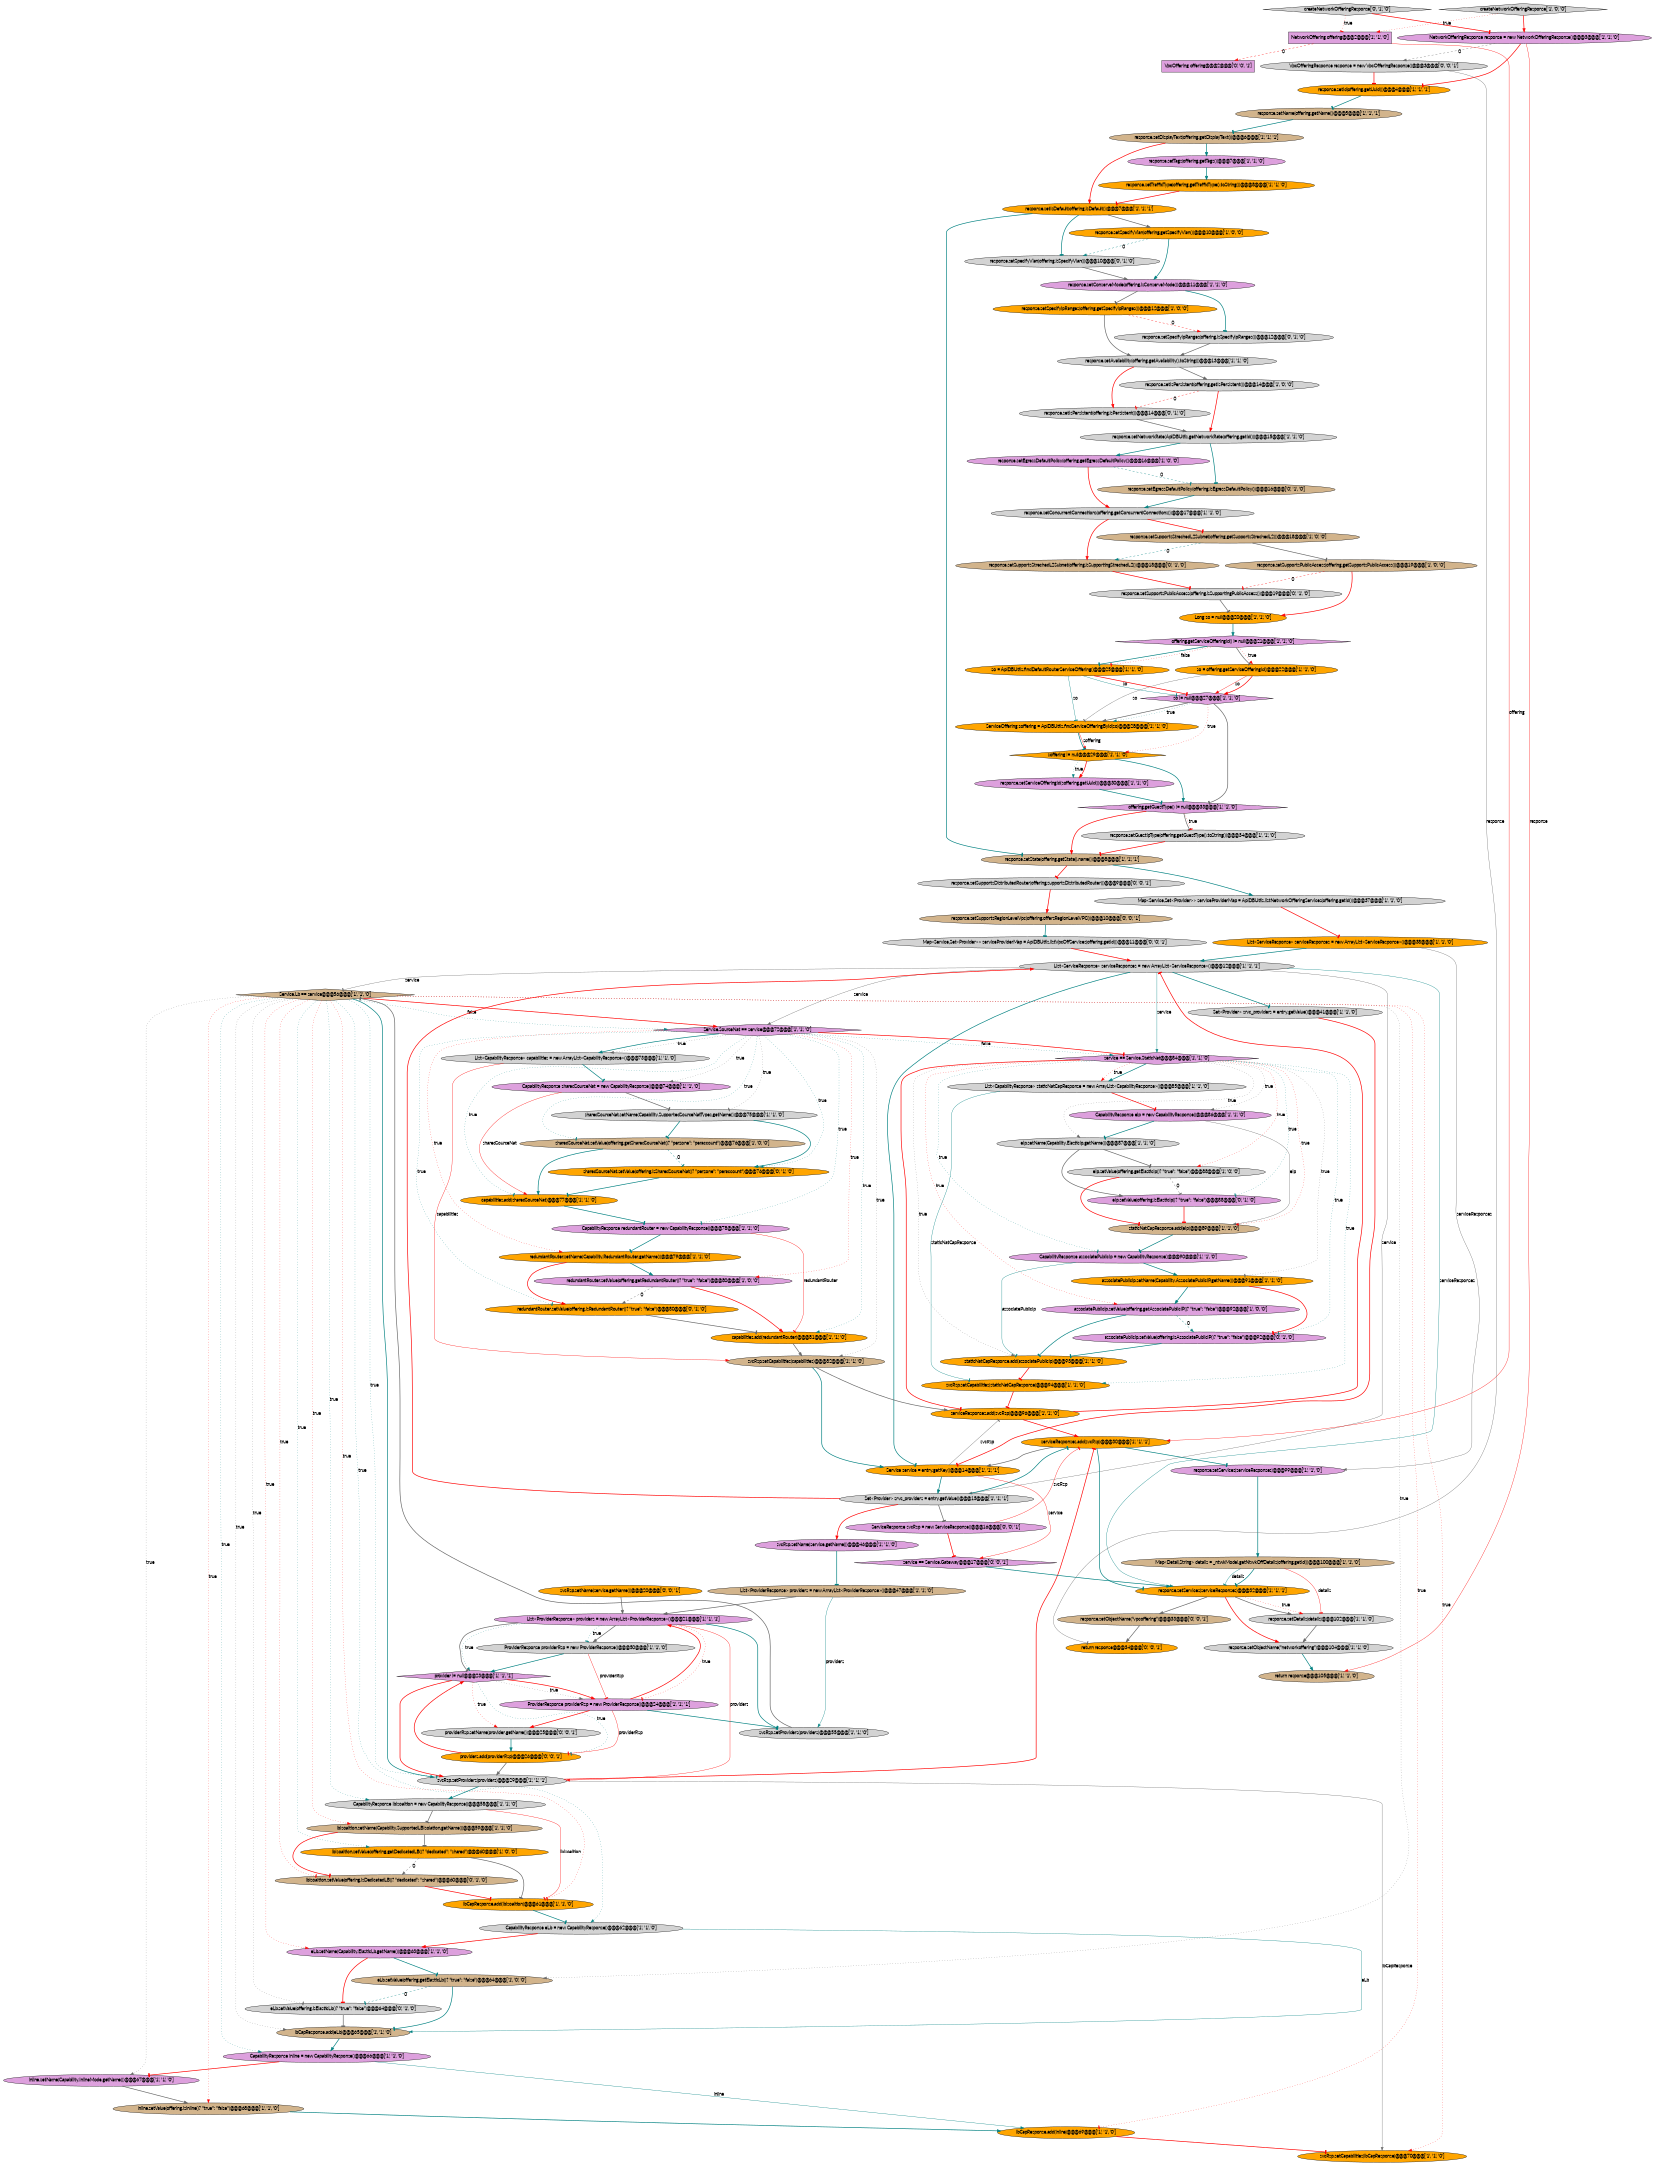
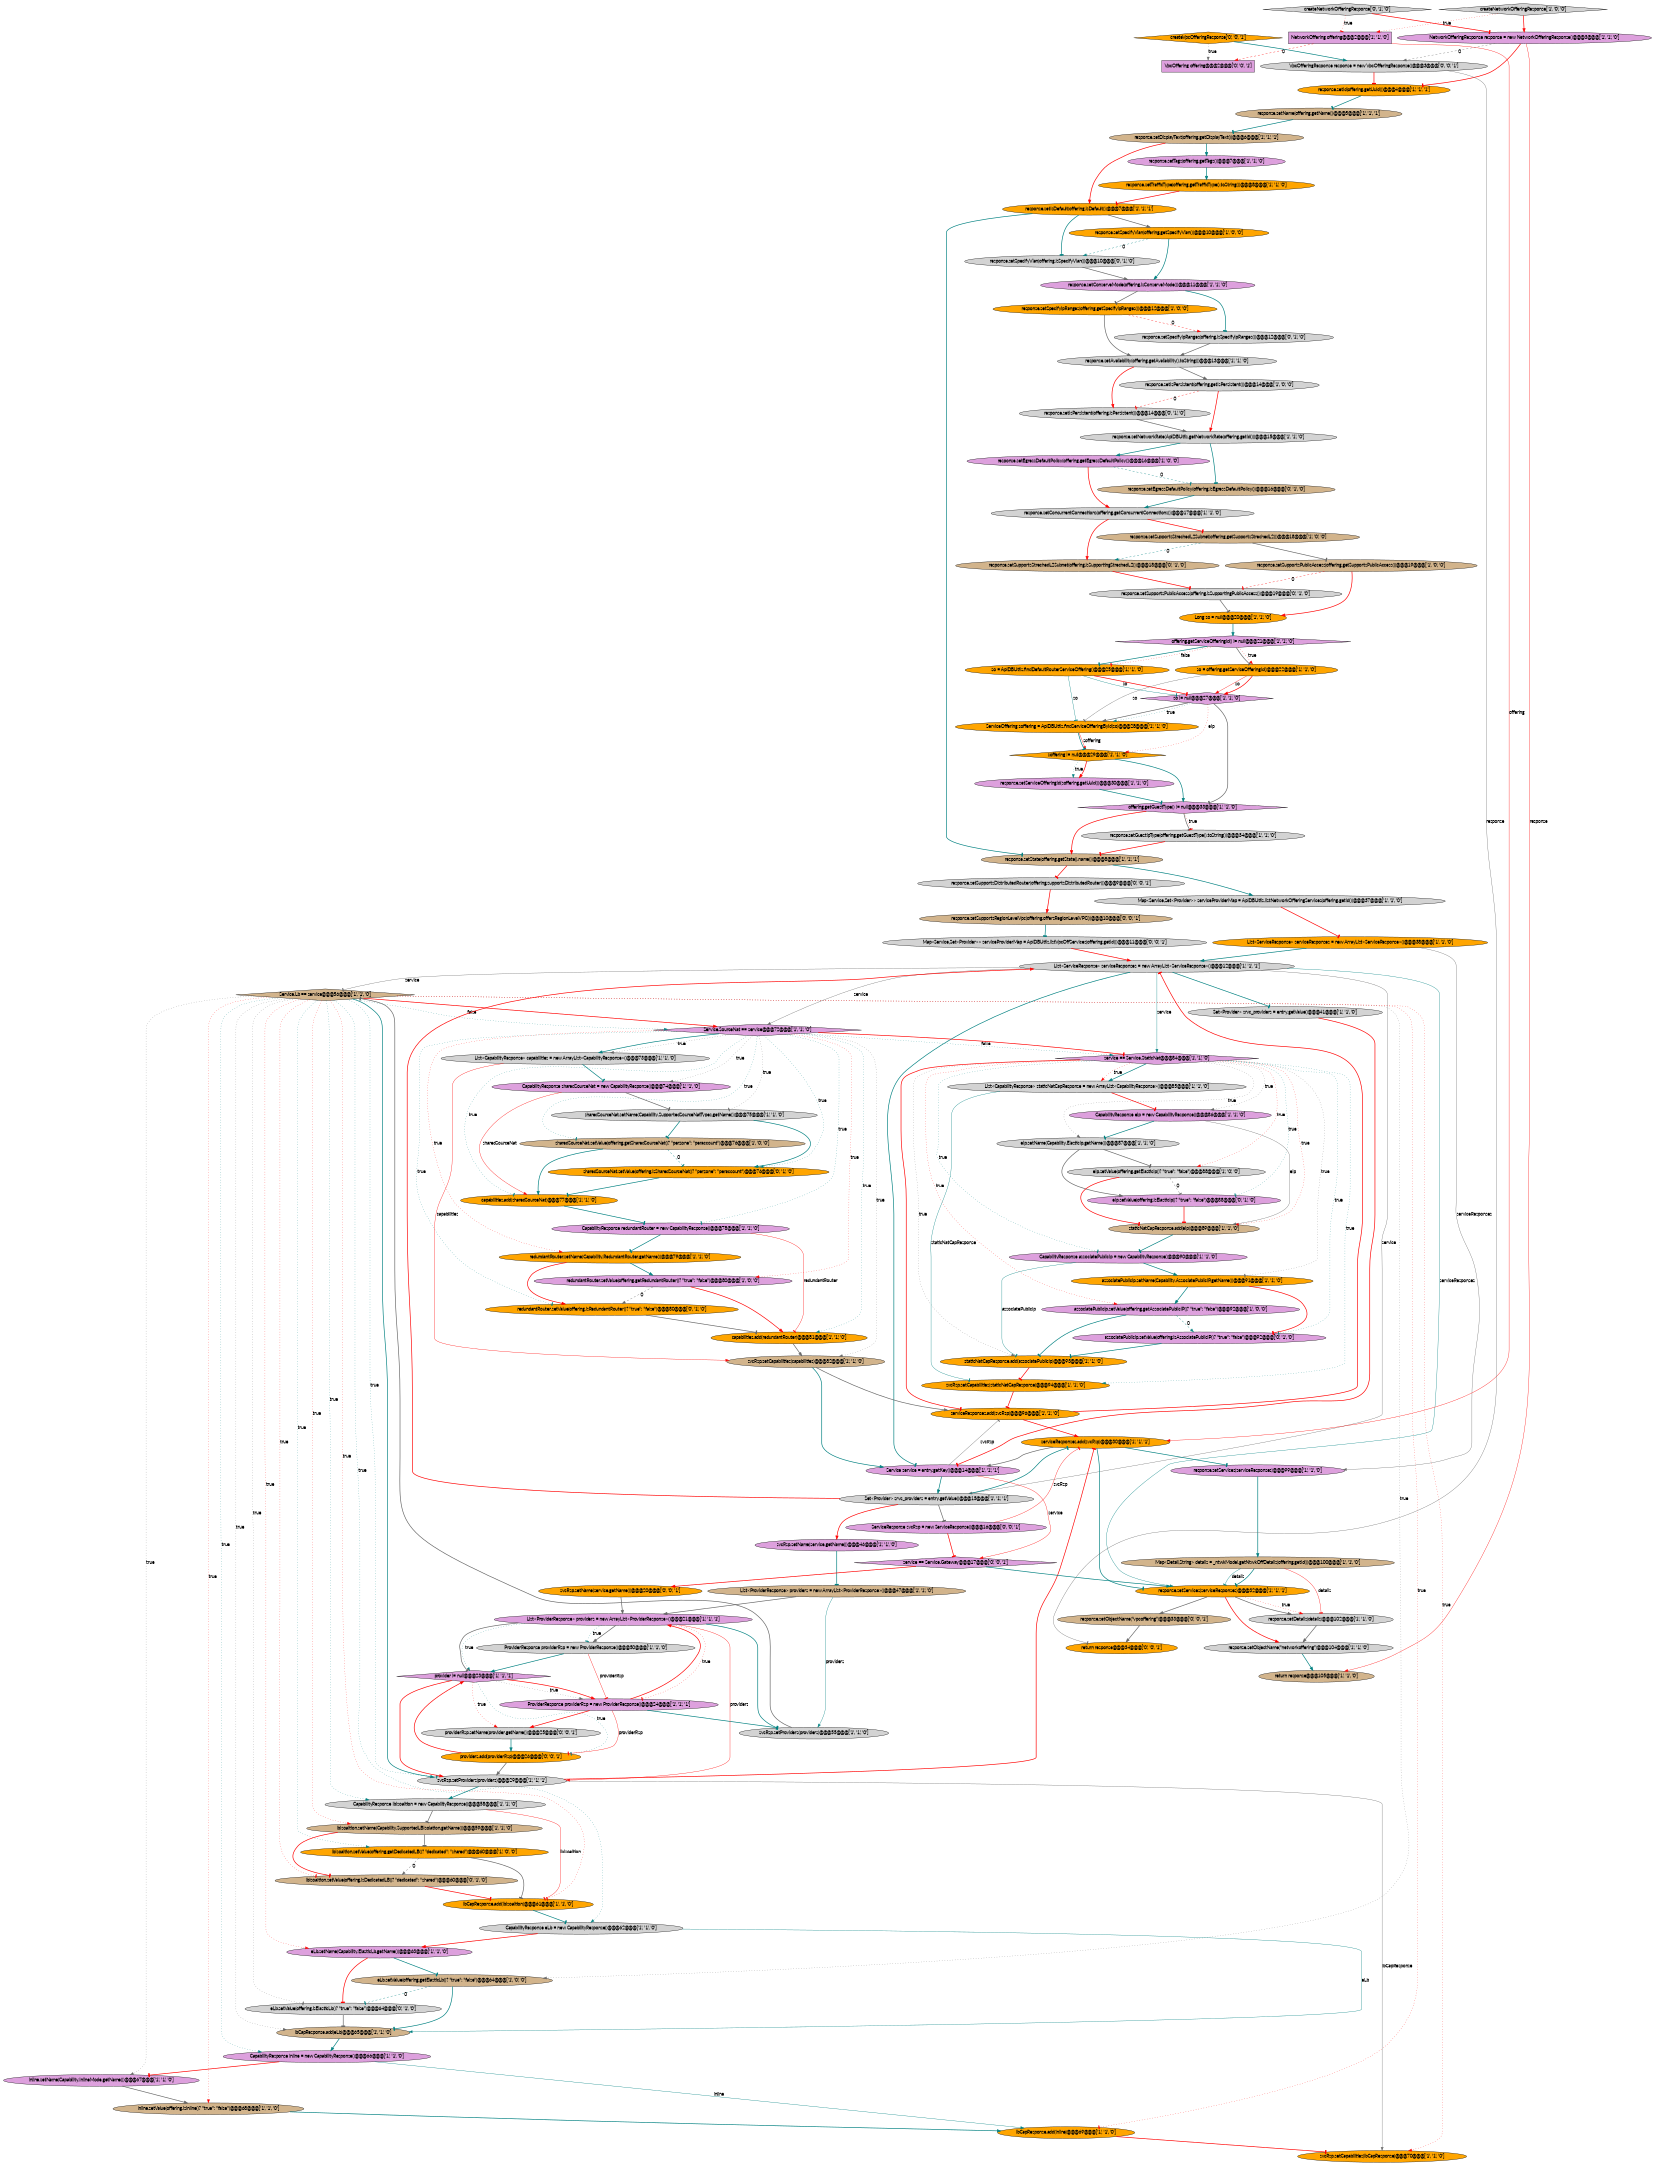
node "createVpcOfferingResponse['0', '0', '1']": added
edge "so != null@@@27@@@['1', '1', '0']" -> "soffering != null@@@29@@@['1', '1', '0']": label "true" -> "eIp"
node "Service service = entry.getKey()@@@14@@@['1', '1', '1']": fillcolor orange -> plum
edge "service == Service.Gateway@@@17@@@['0', '0', '1']" -> "svcRsp.setName(service.getName())@@@20@@@['0', '0', '1']": added
